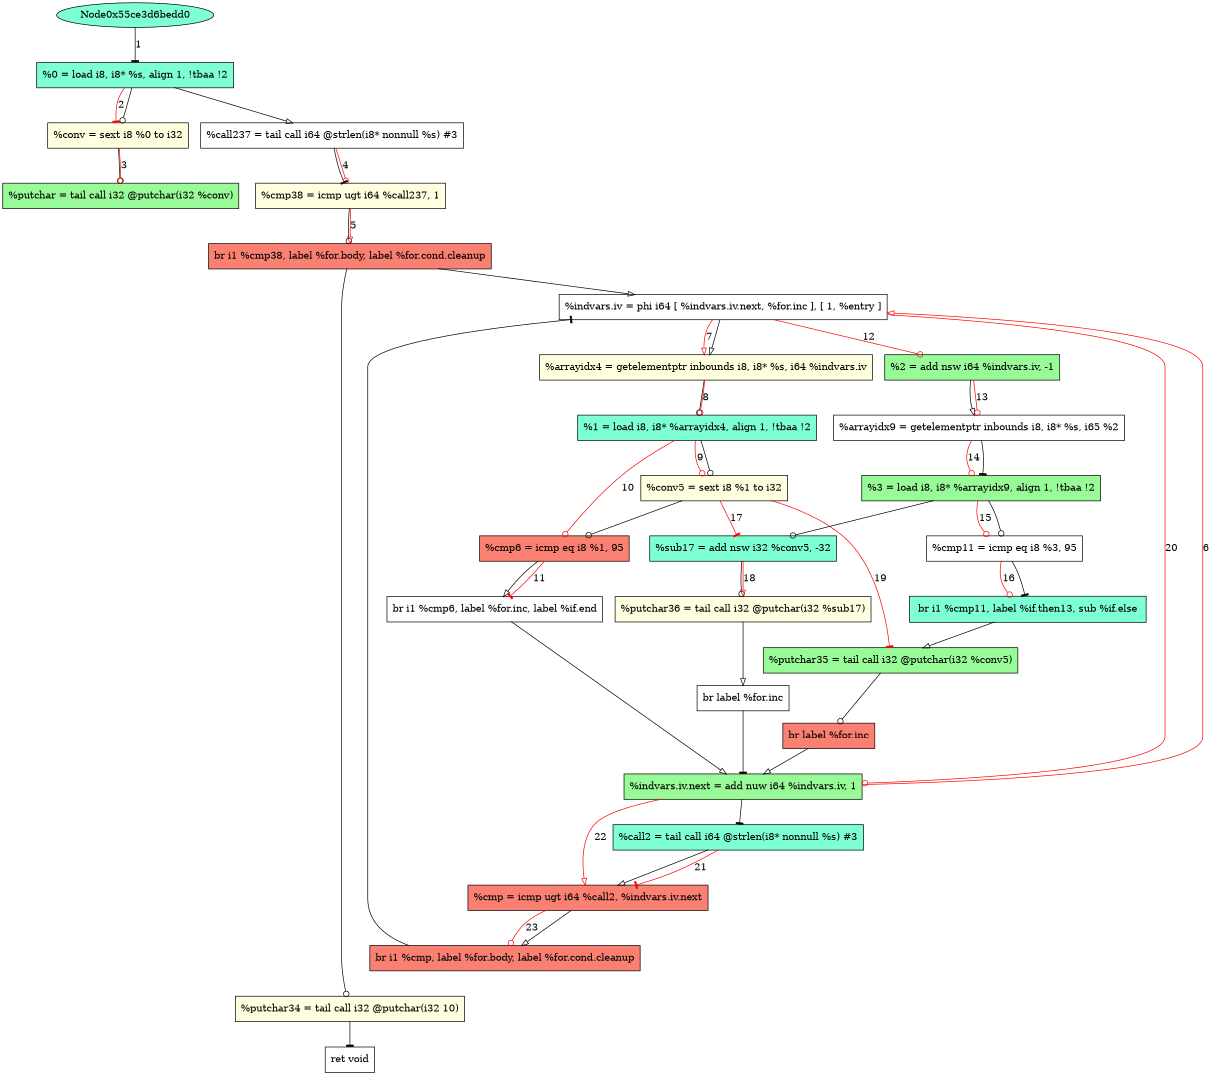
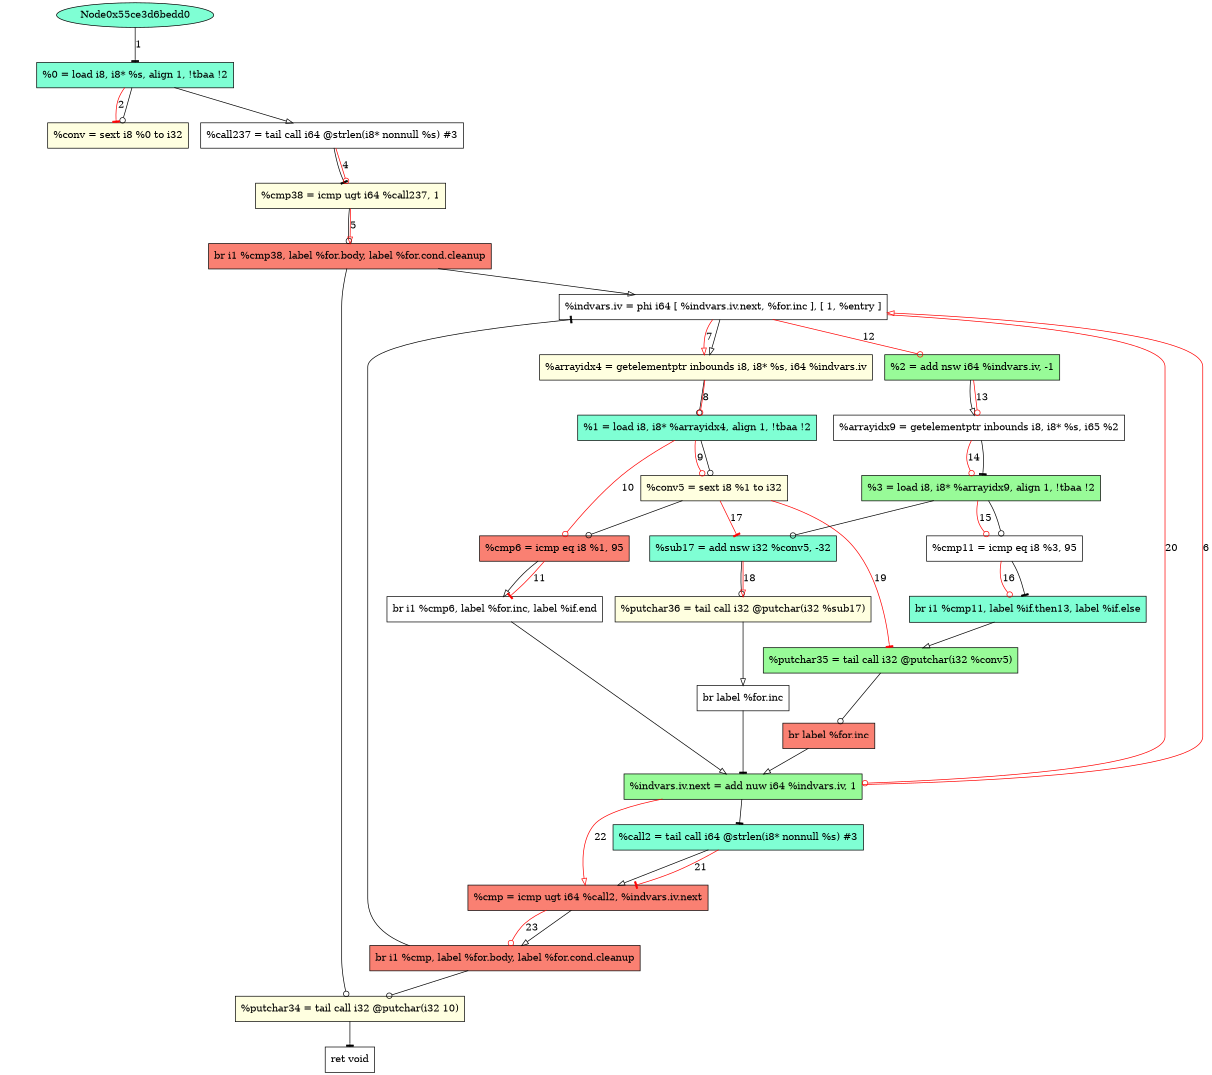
node "%putchar = tail call i32 @putchar(i32 %conv)": removed
node "br i1 %cmp11, label %if.then13, sub %if.else": label "br i1 %cmp11, label %if.then13, sub %if.else" -> "br i1 %cmp11, label %if.then13, label %if.else"
edge "br i1 %cmp, label %for.body, label %for.cond.cleanup" -> "%putchar34 = tail call i32 @putchar(i32 10)": added
